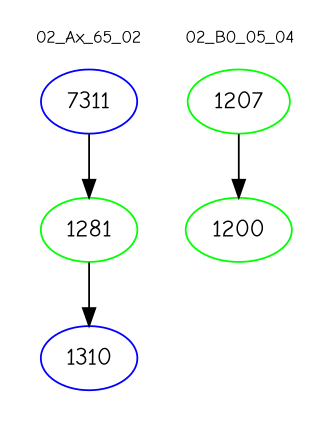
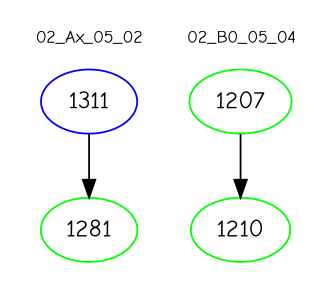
cluster "02_Ax_65_02": label "02_Ax_65_02" -> "02_Ax_05_02"
node "7311": label "7311" -> "1311"
node "1200": label "1200" -> "1210"
node "1310": removed
